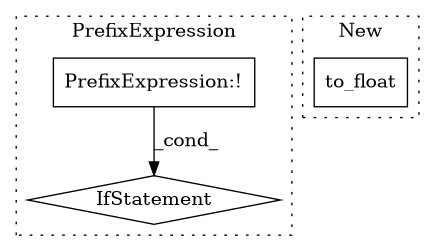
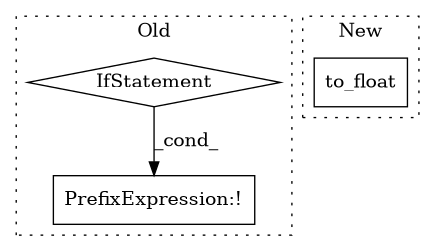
cluster "PrefixExpression": label "PrefixExpression" -> "Old"
edge "PrefixExpression:!" -> "IfStatement": reversed
